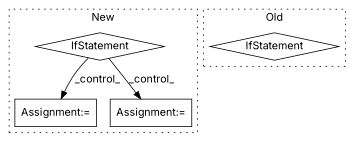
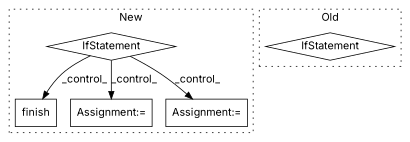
node "finish": added
